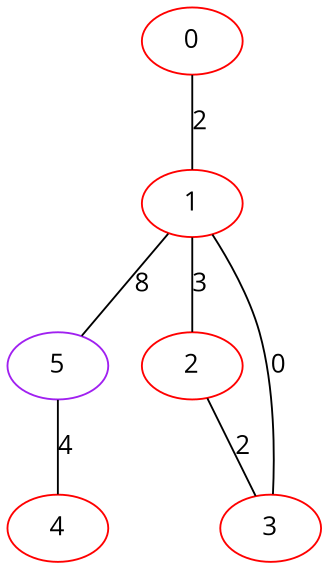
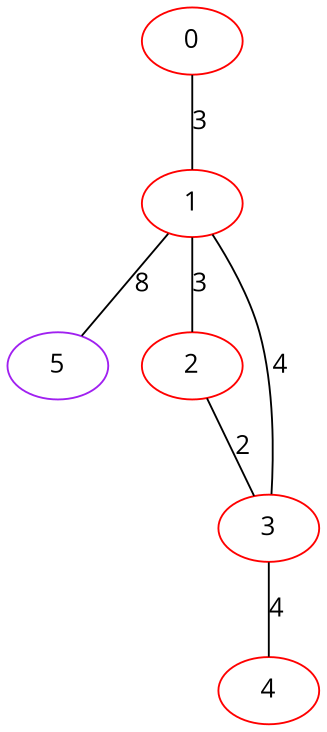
edge "0" -- "1": label "2" -> "3"
edge "1" -- "3": label "0" -> "4"
edge "5" -- "4": now "3" -- "4"
